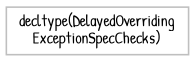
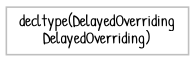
node "decltype(DelayedOverriding ExceptionSpecChecks)": label "decltype(DelayedOverriding ExceptionSpecChecks)" -> "decltype(DelayedOverriding DelayedOverriding)"
